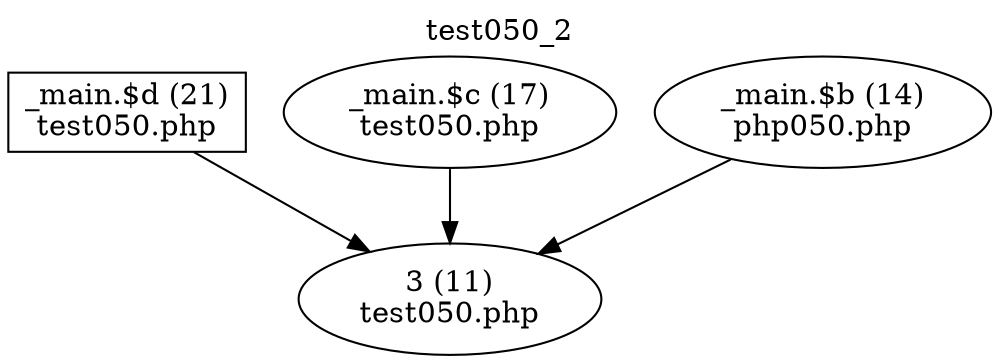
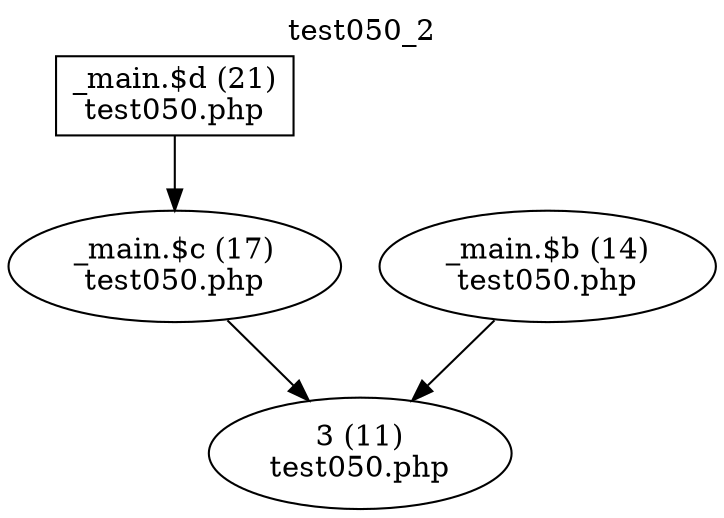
node "_main.$b (14) php050.php": label "_main.$b (14) php050.php" -> "_main.$b (14) test050.php"
edge "_main.$d (21) test050.php" -> "3 (11) test050.php": now "_main.$d (21) test050.php" -> "_main.$c (17) test050.php"
